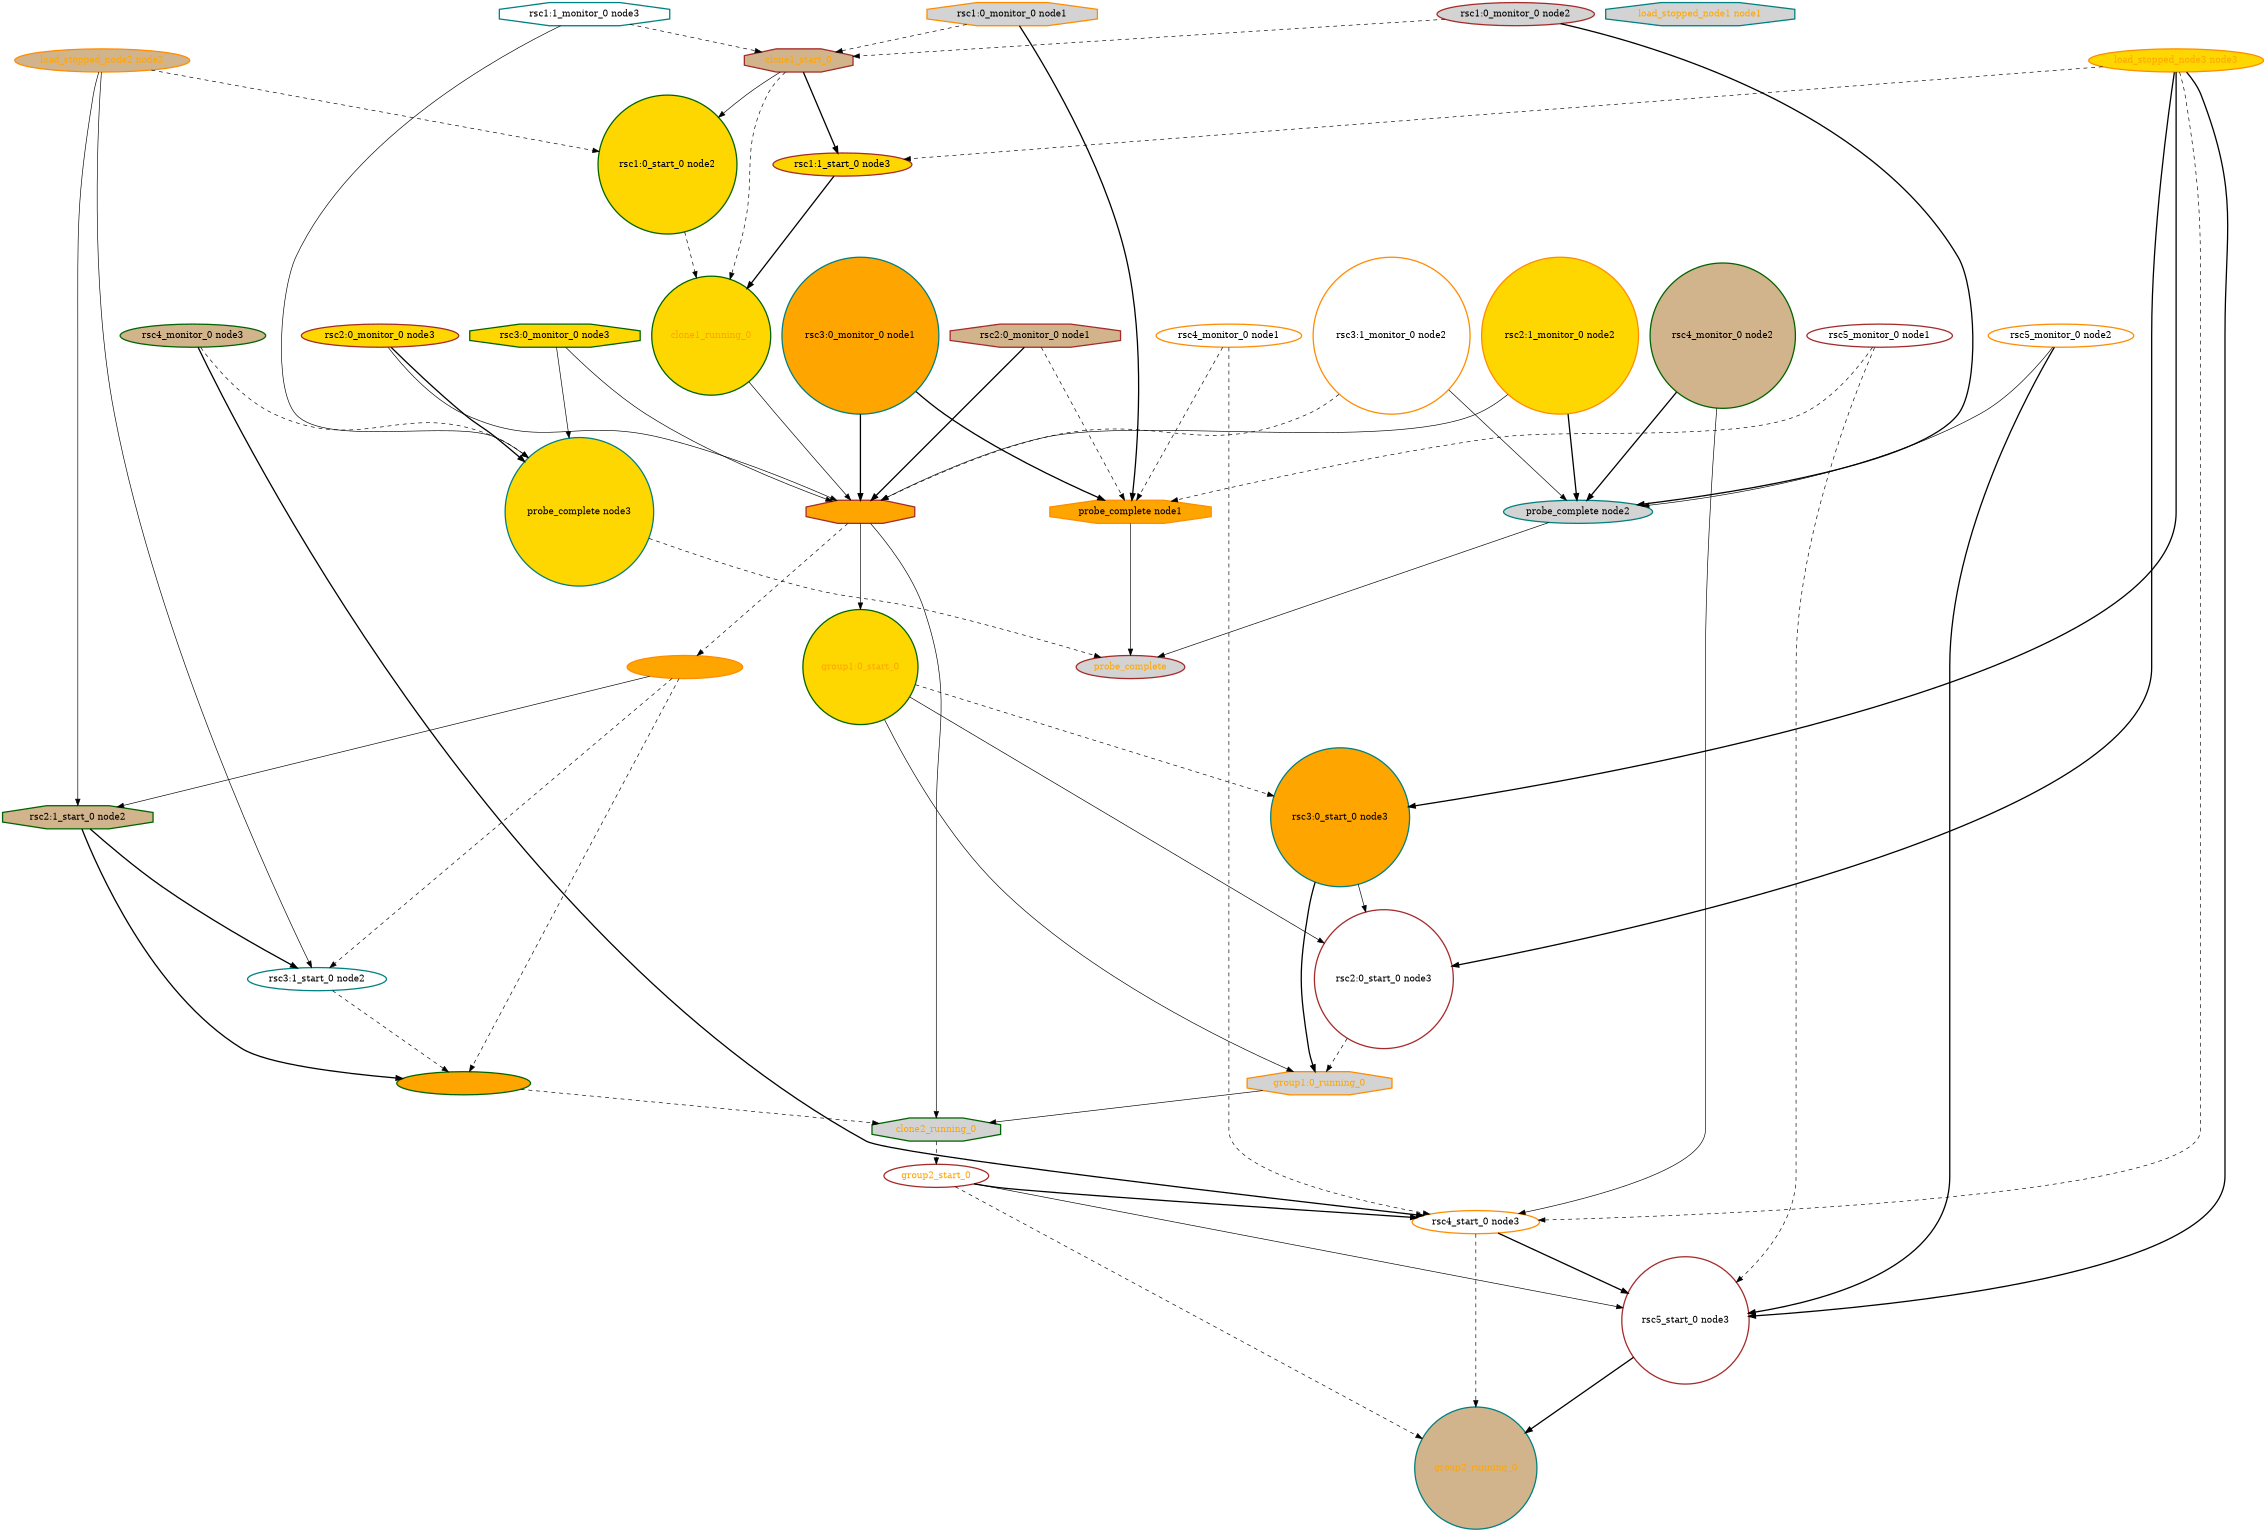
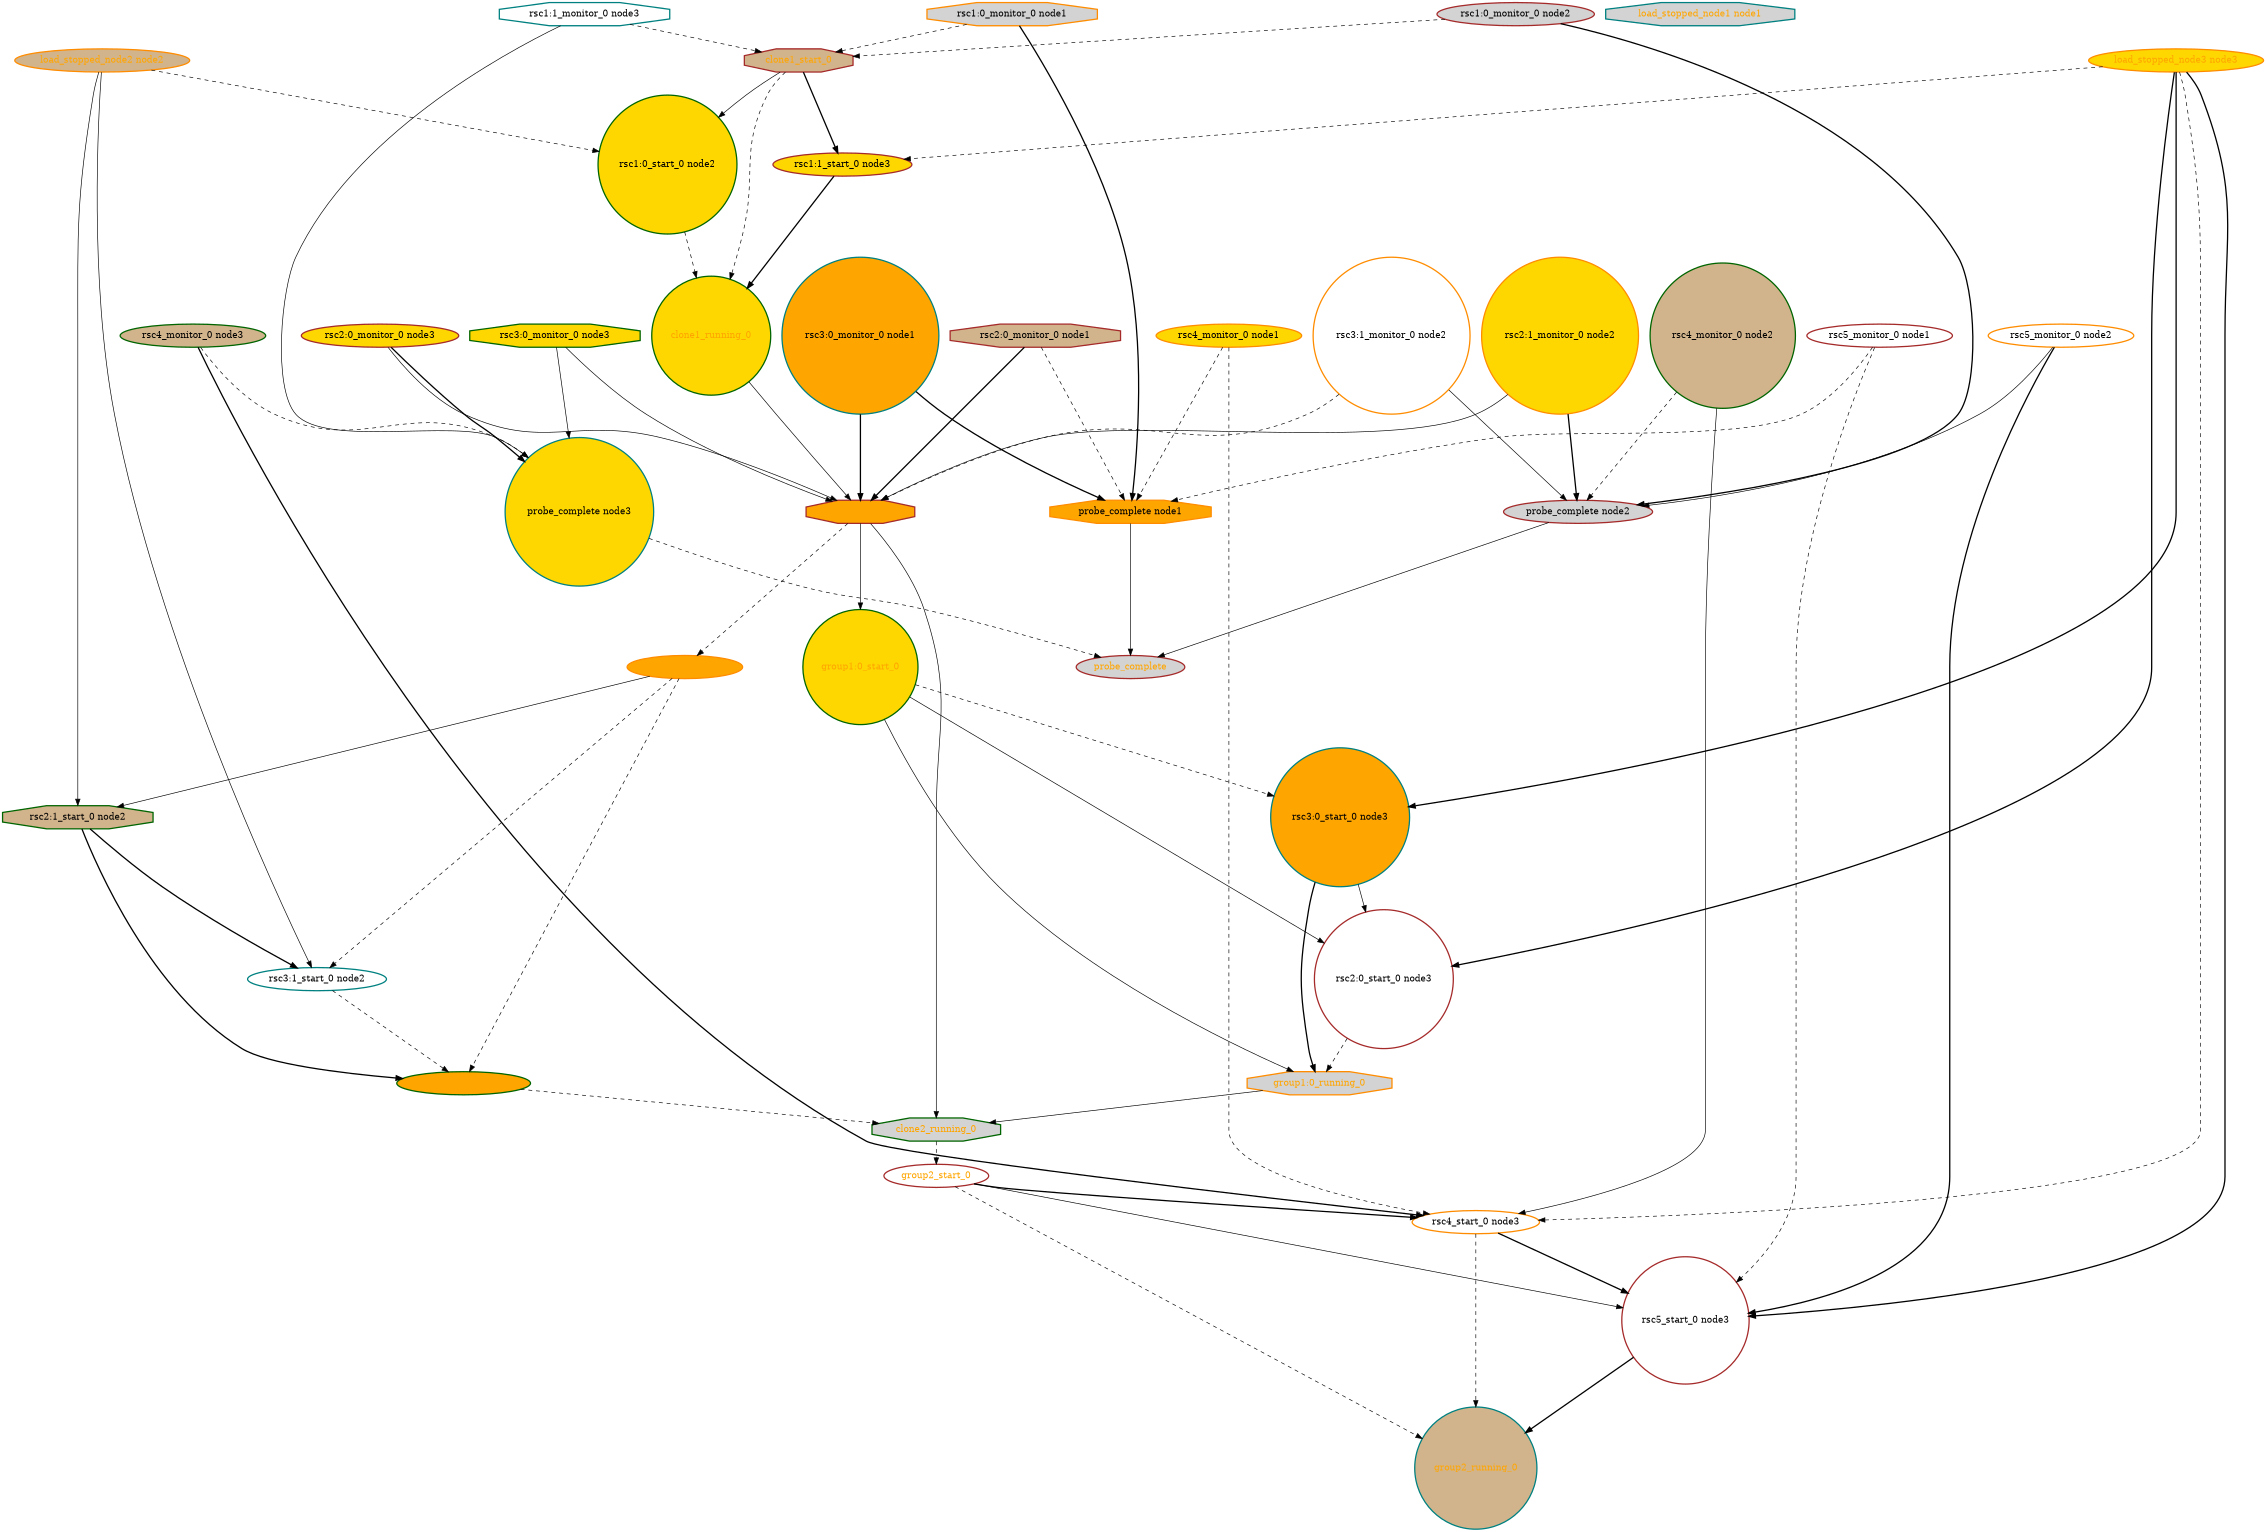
node "rsc4_monitor_0 node1": fillcolor white -> gold
edge "rsc4_monitor_0 node2" -> "probe_complete node2": style bold -> dashed
node "probe_complete node2": color teal -> brown
